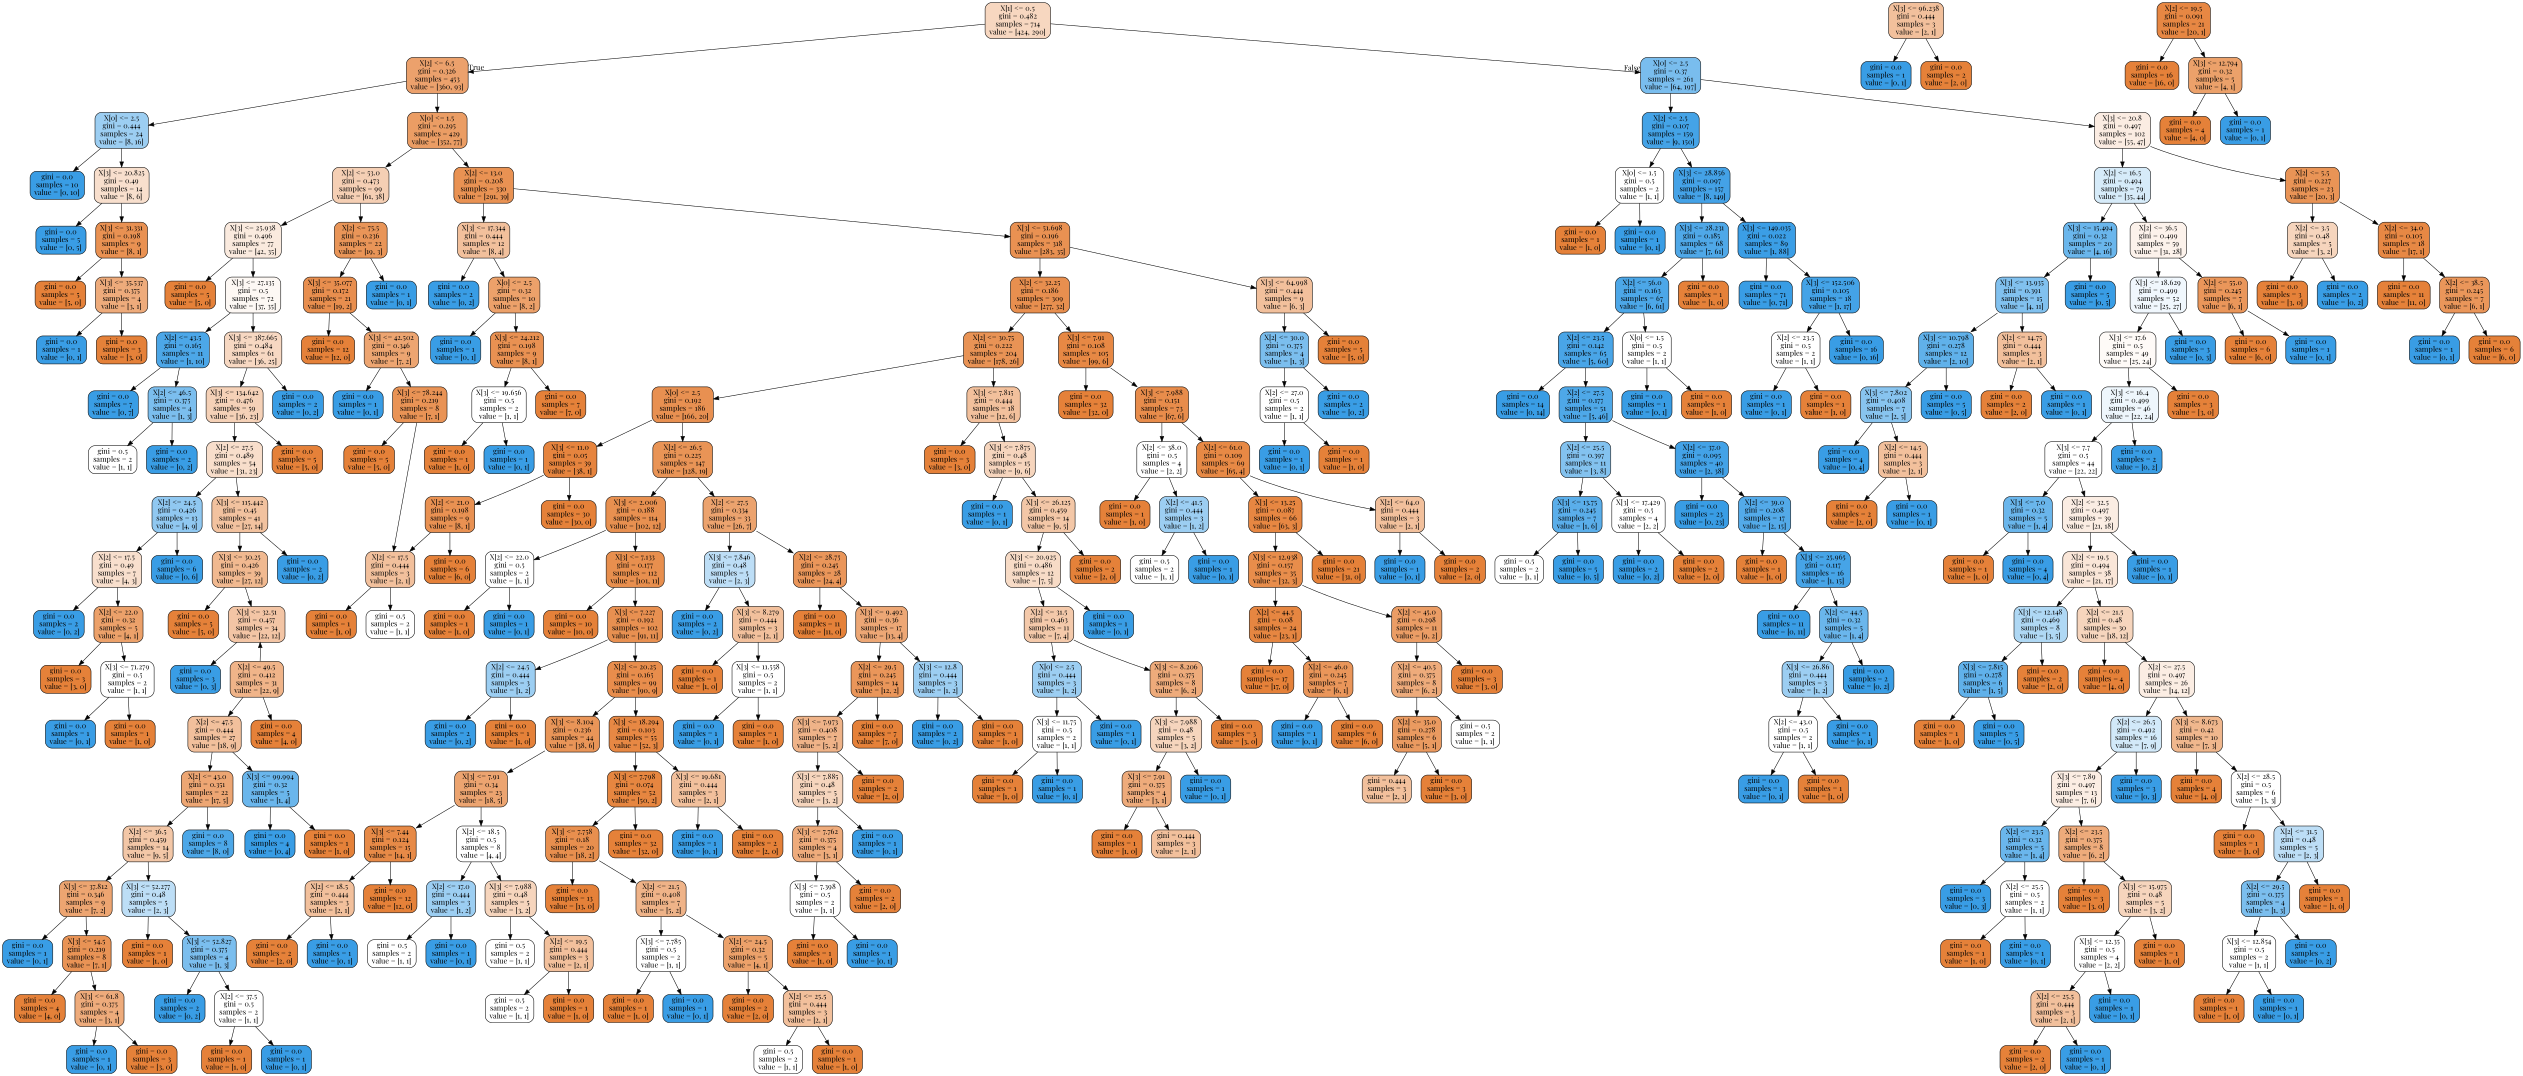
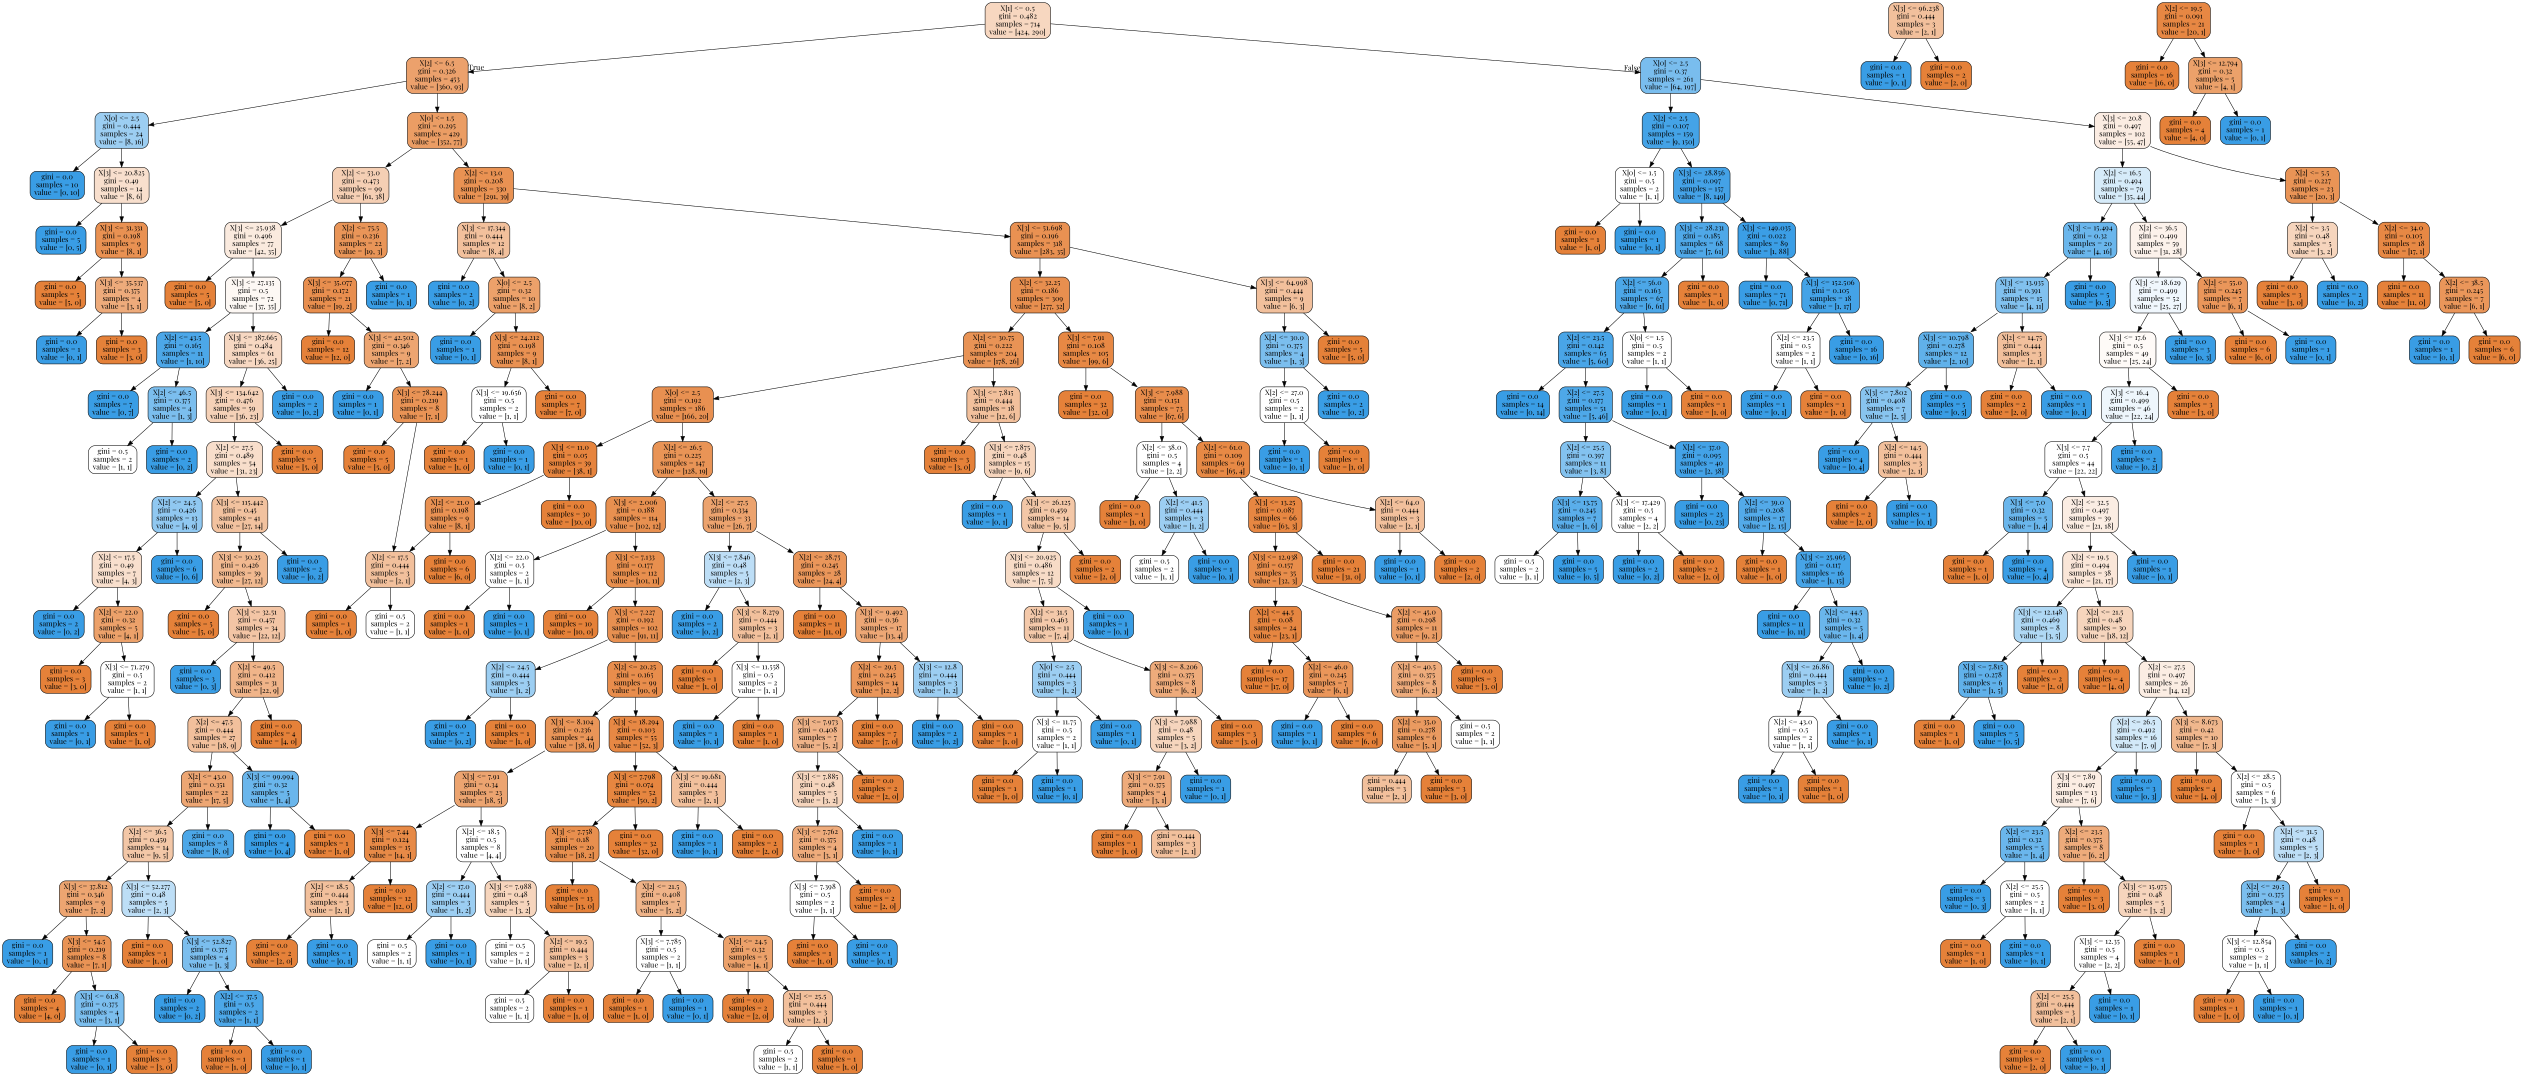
edge "X[2] <= 49.5 gini = 0.412 samples = 31 value = [22, 9]" -> "X[3] <= 32.51 gini = 0.457 samples = 34 value = [22, 12]": reversed
node "X[3] <= 61.8 gini = 0.375 samples = 4 value = [3, 1]": fillcolor #e58139aa -> #399de5aa
node "X[2] <= 37.5 gini = 0.5 samples = 2 value = [1, 1]": fillcolor #e5813900 -> #399de5e6
